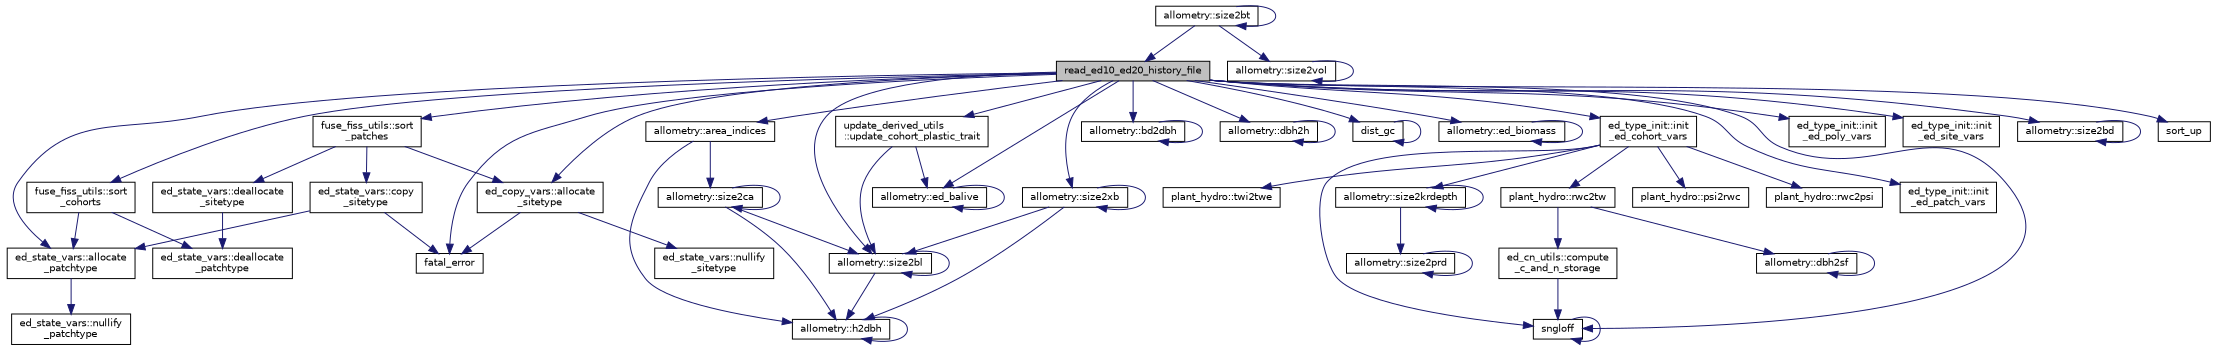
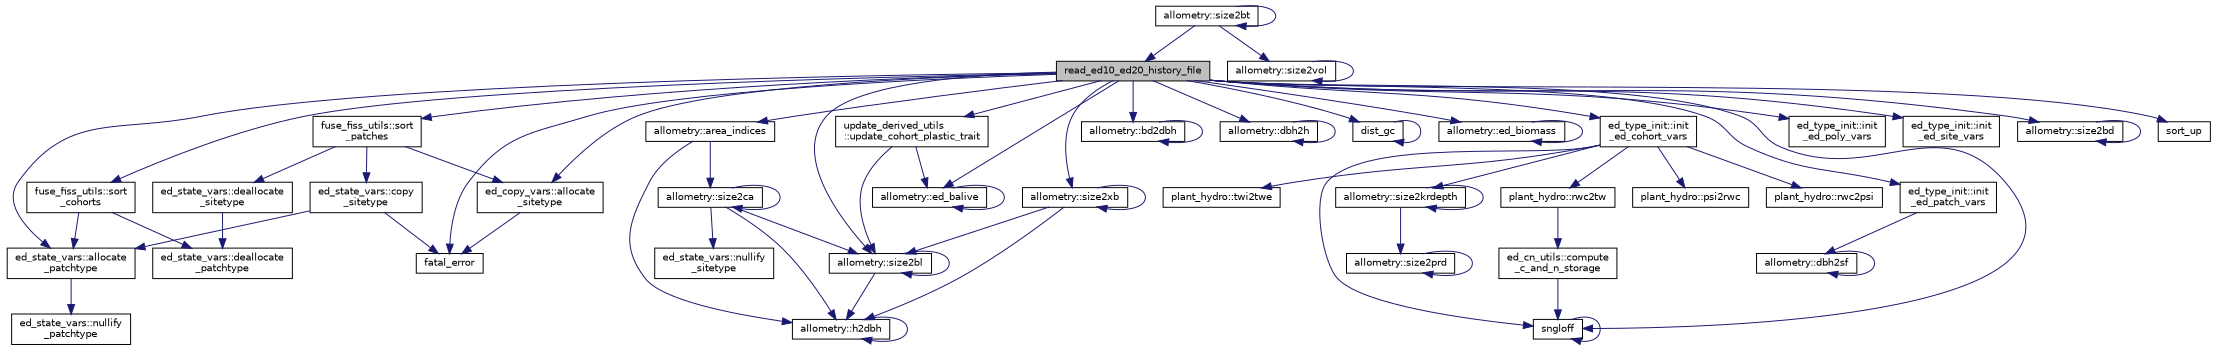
edge "ed_copy_vars::allocate _sitetype" -> "ed_state_vars::nullify _sitetype": now "allometry::size2ca" -> "ed_state_vars::nullify _sitetype"
edge "plant_hydro::rwc2tw" -> "allometry::dbh2sf": now "ed_type_init::init _ed_patch_vars" -> "allometry::dbh2sf"
